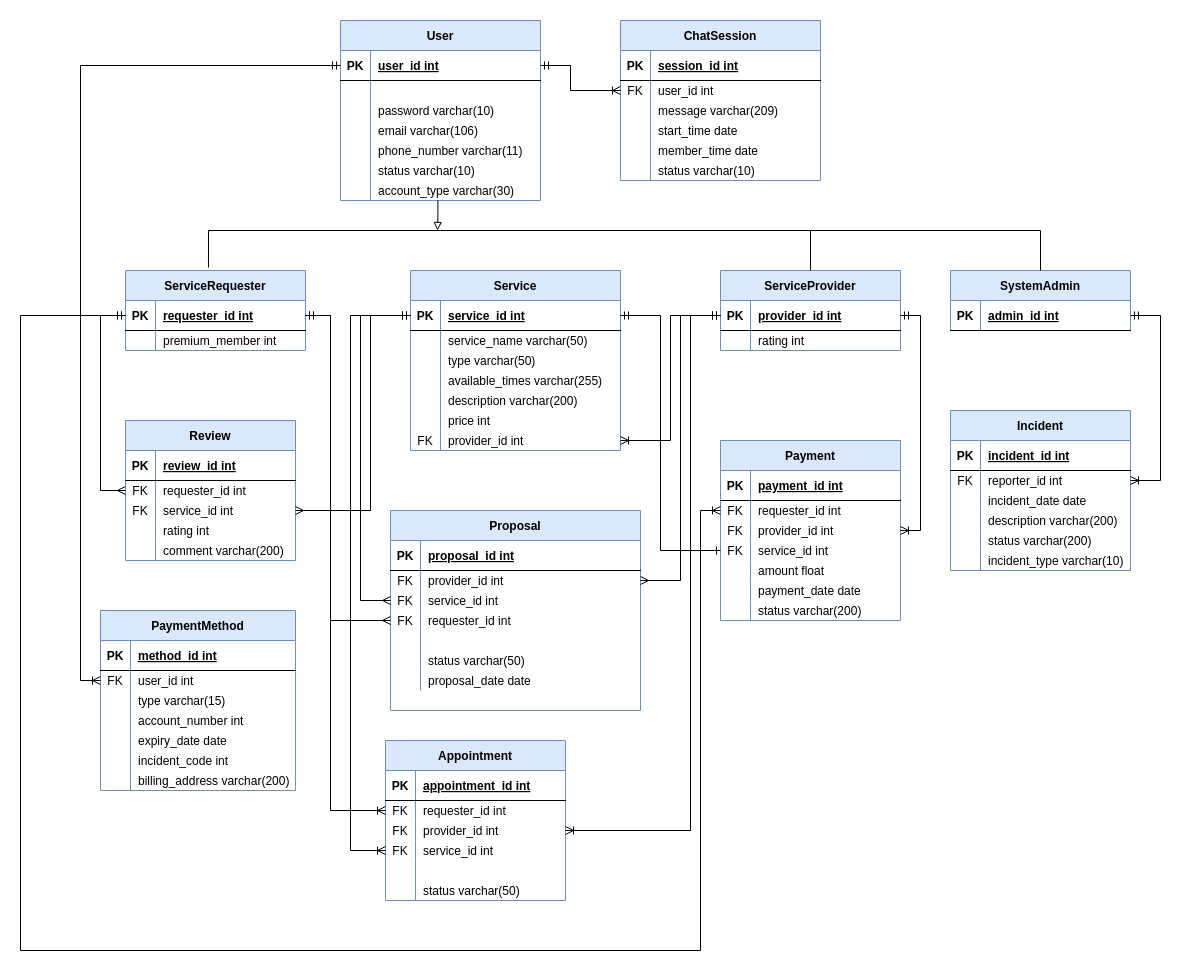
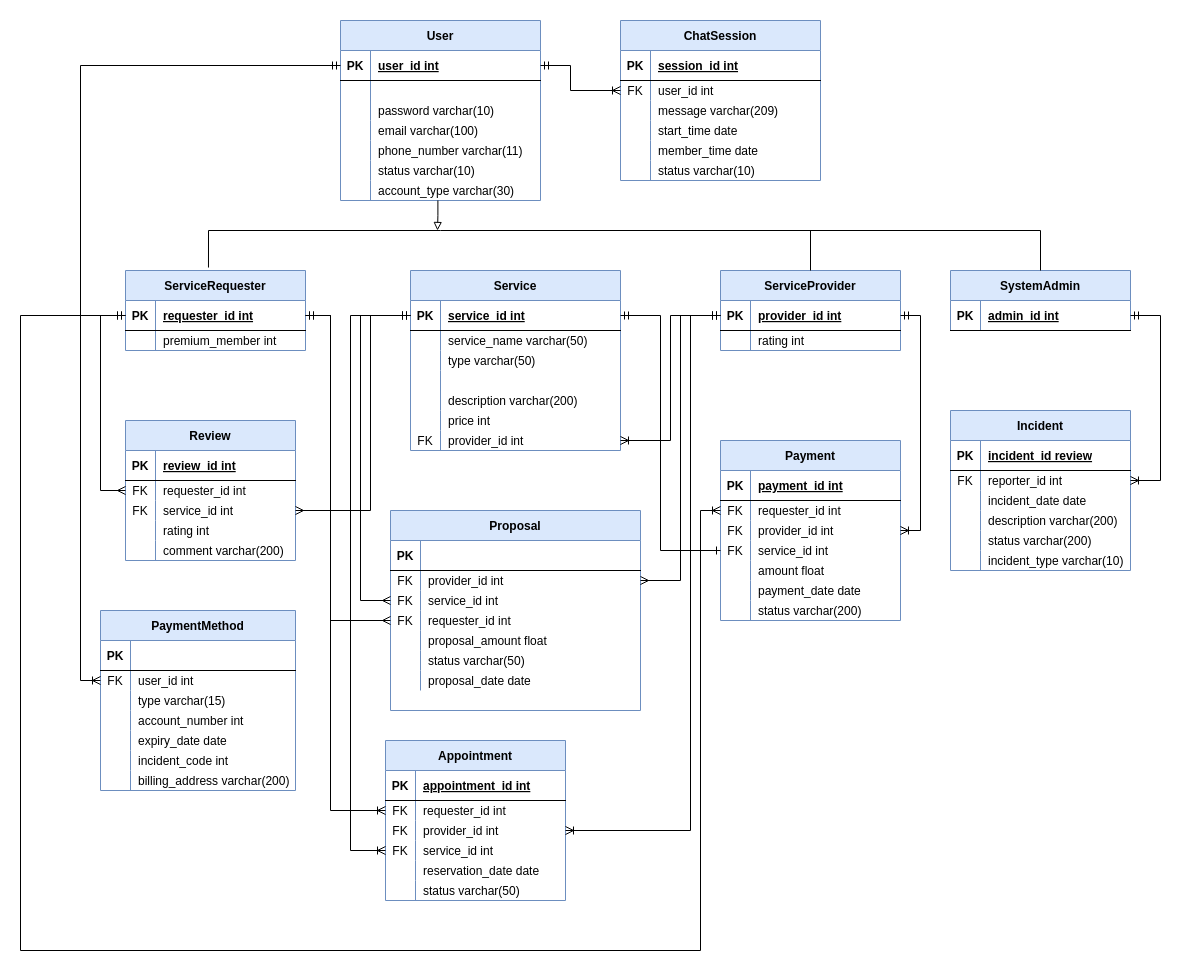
node "email varchar(106)": label "email varchar(106)" -> "email varchar(100)"
node "available_times varchar(255)": removed
node "incident_id int": label "incident_id int" -> "incident_id review"
node "proposal_id int": removed
node "proposal_amount float": added
node "method_id int": removed
node "reservation_date date": added
